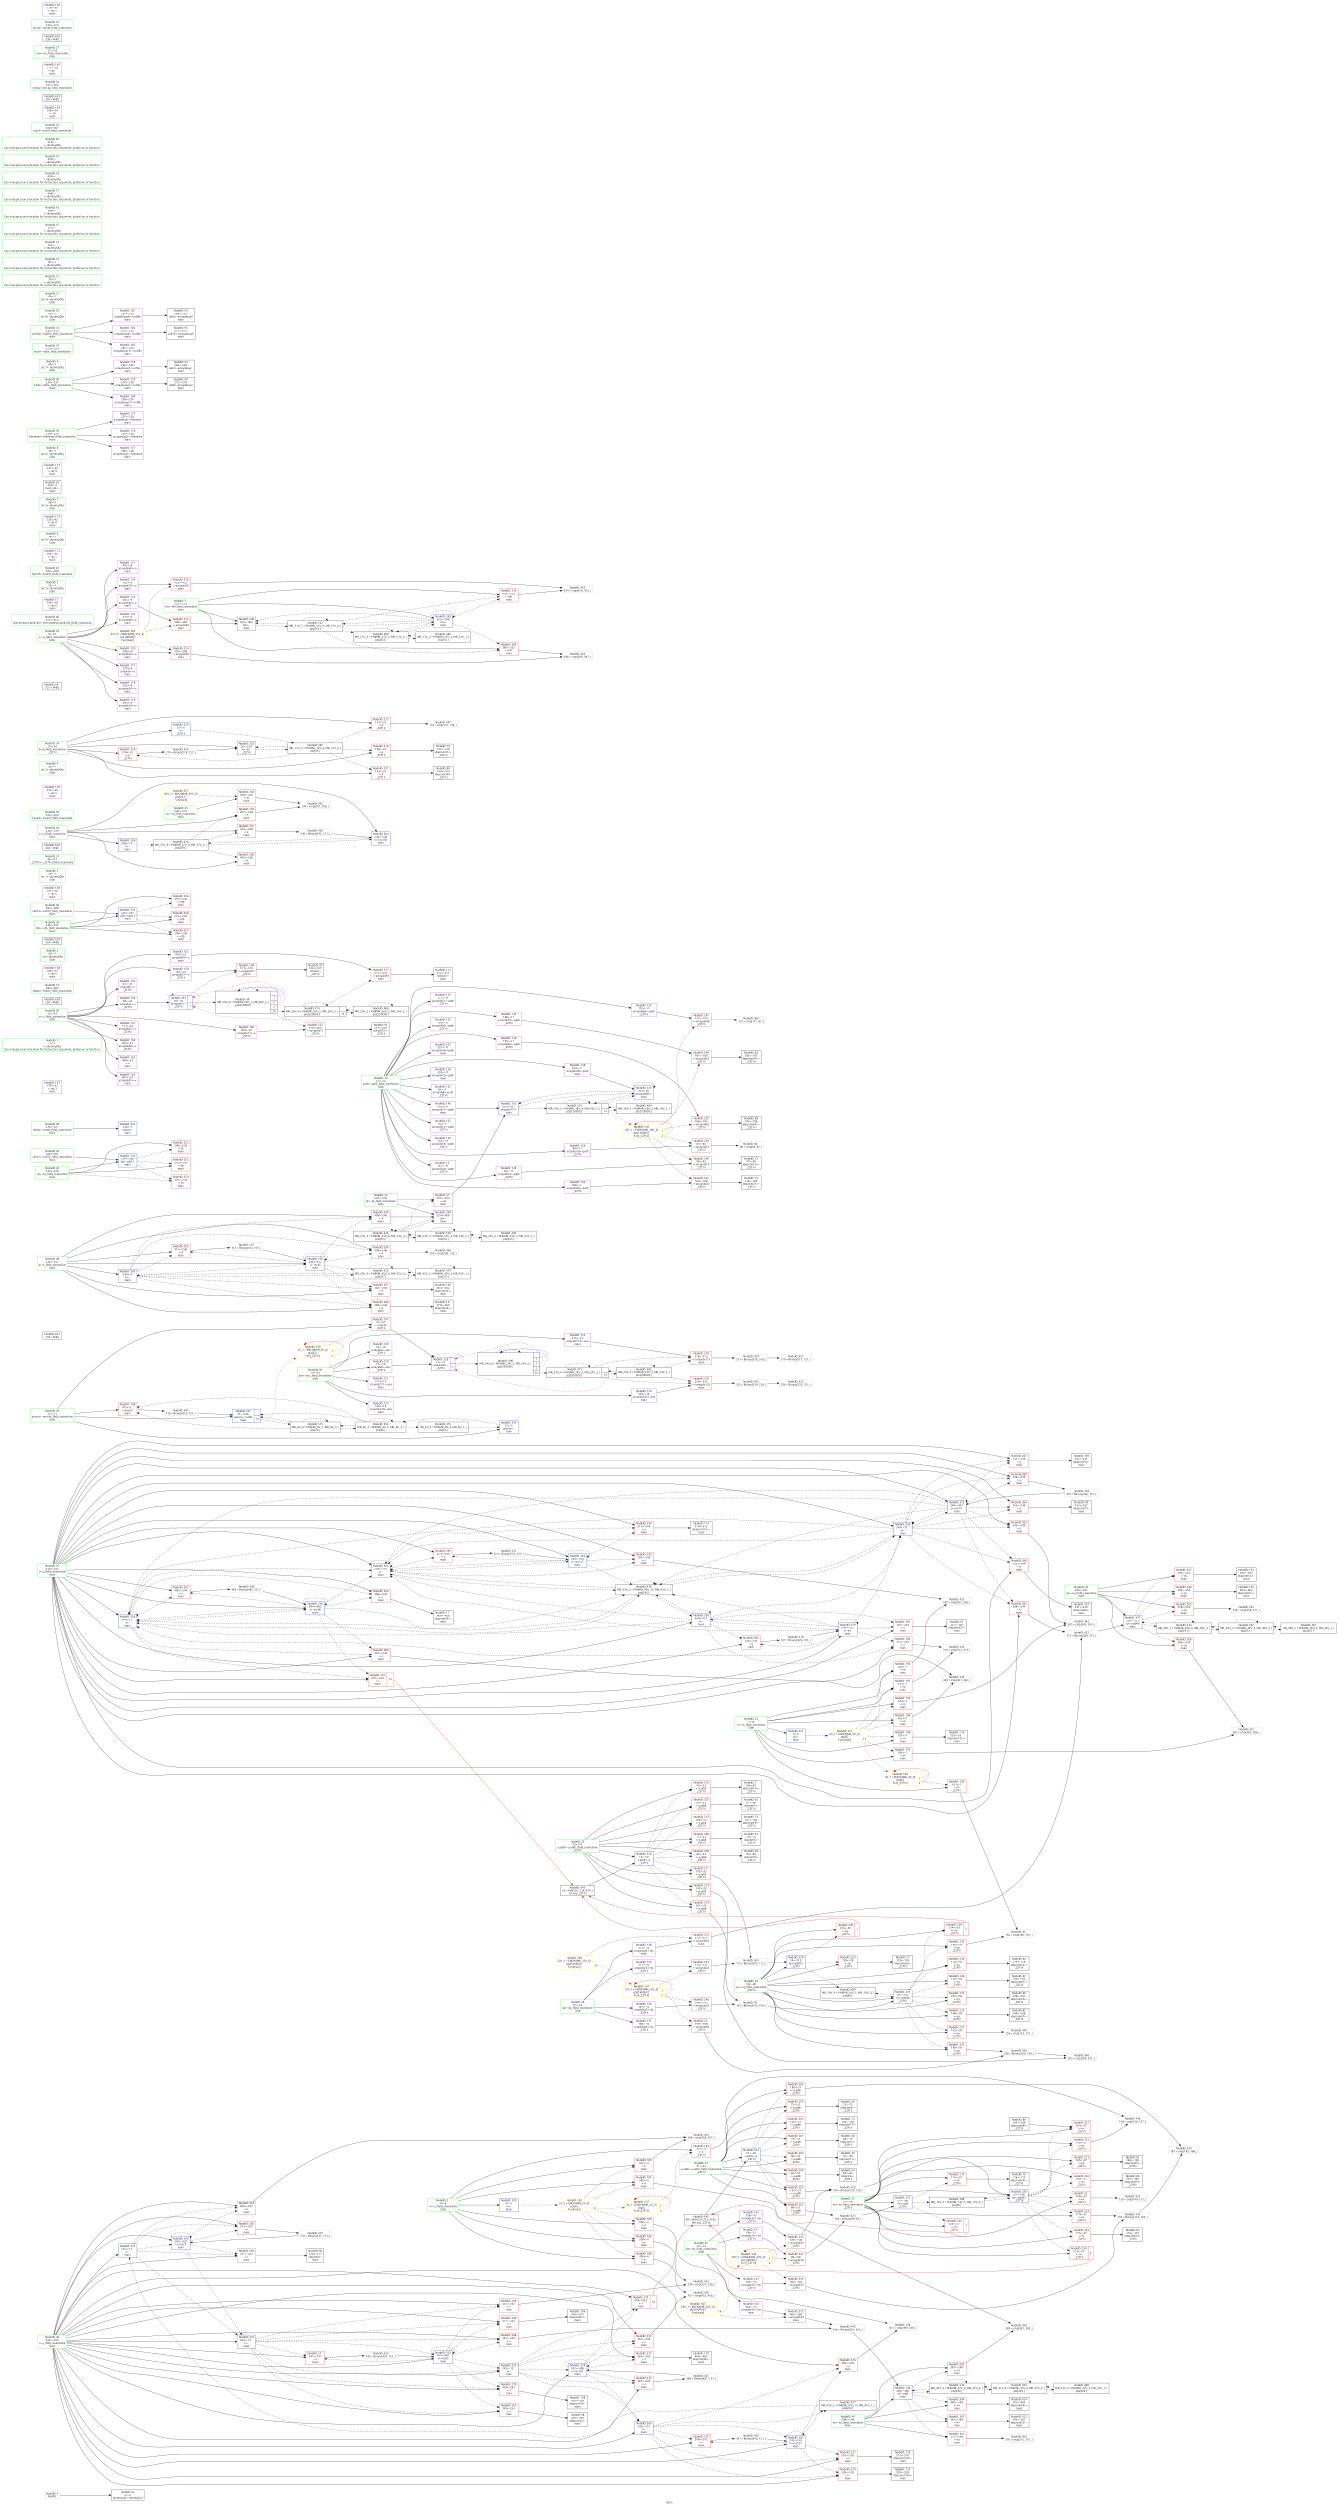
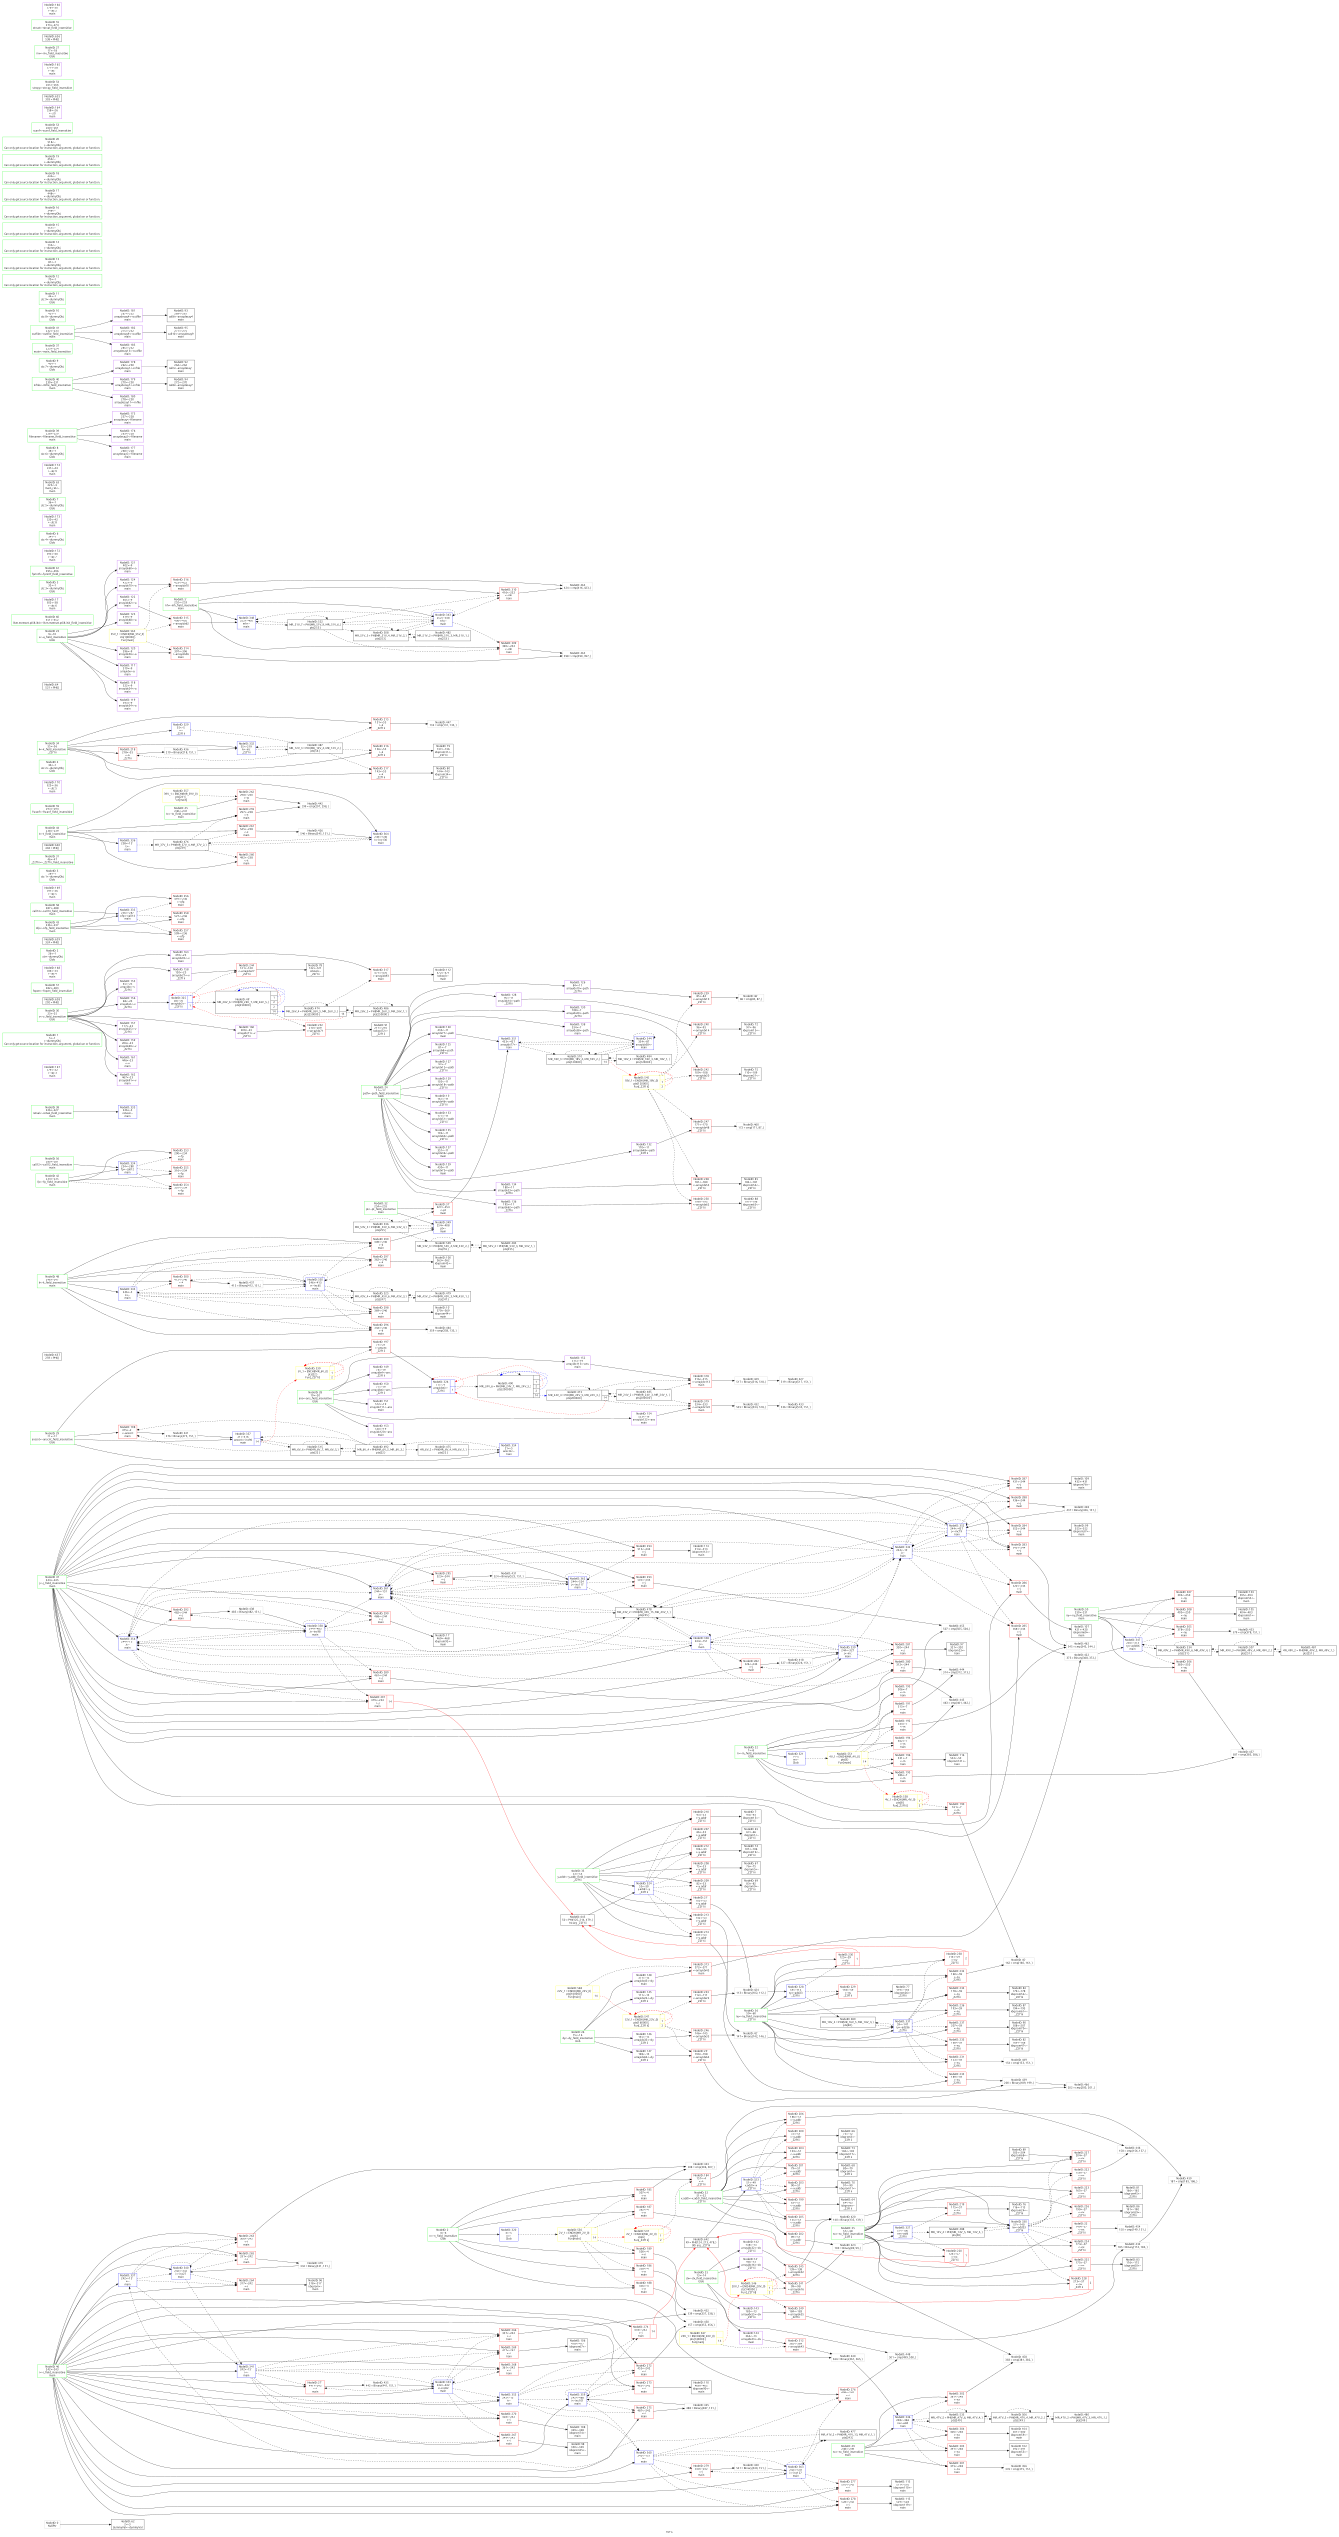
edge "NodeID: 509" -> "NodeID: 536": removed
